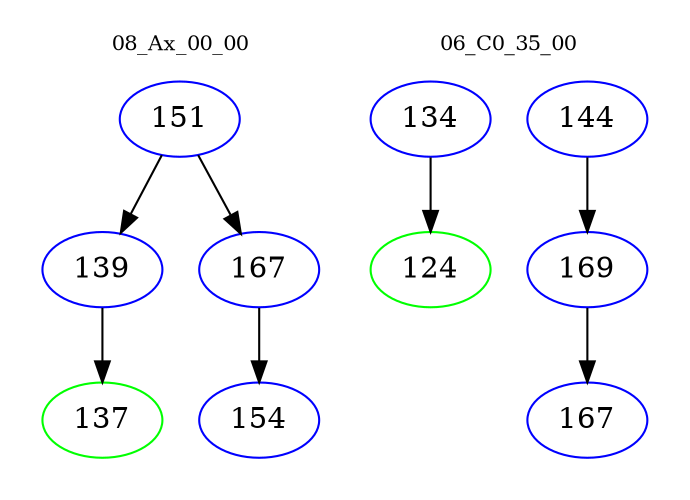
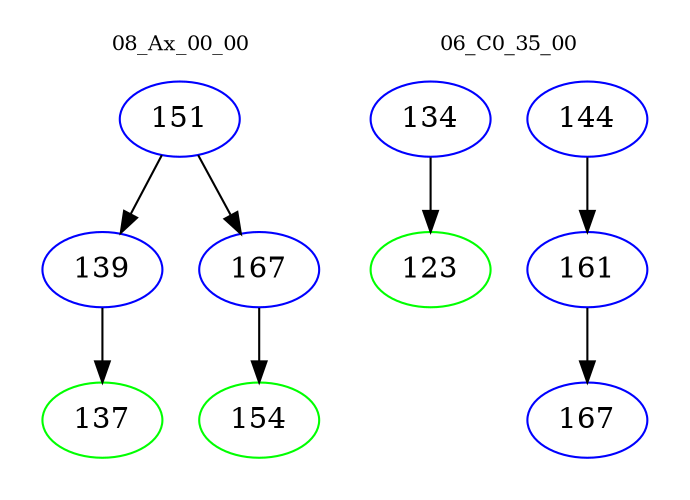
node "124": label "124" -> "123"
node "169": label "169" -> "161"
node "154": color blue -> green
